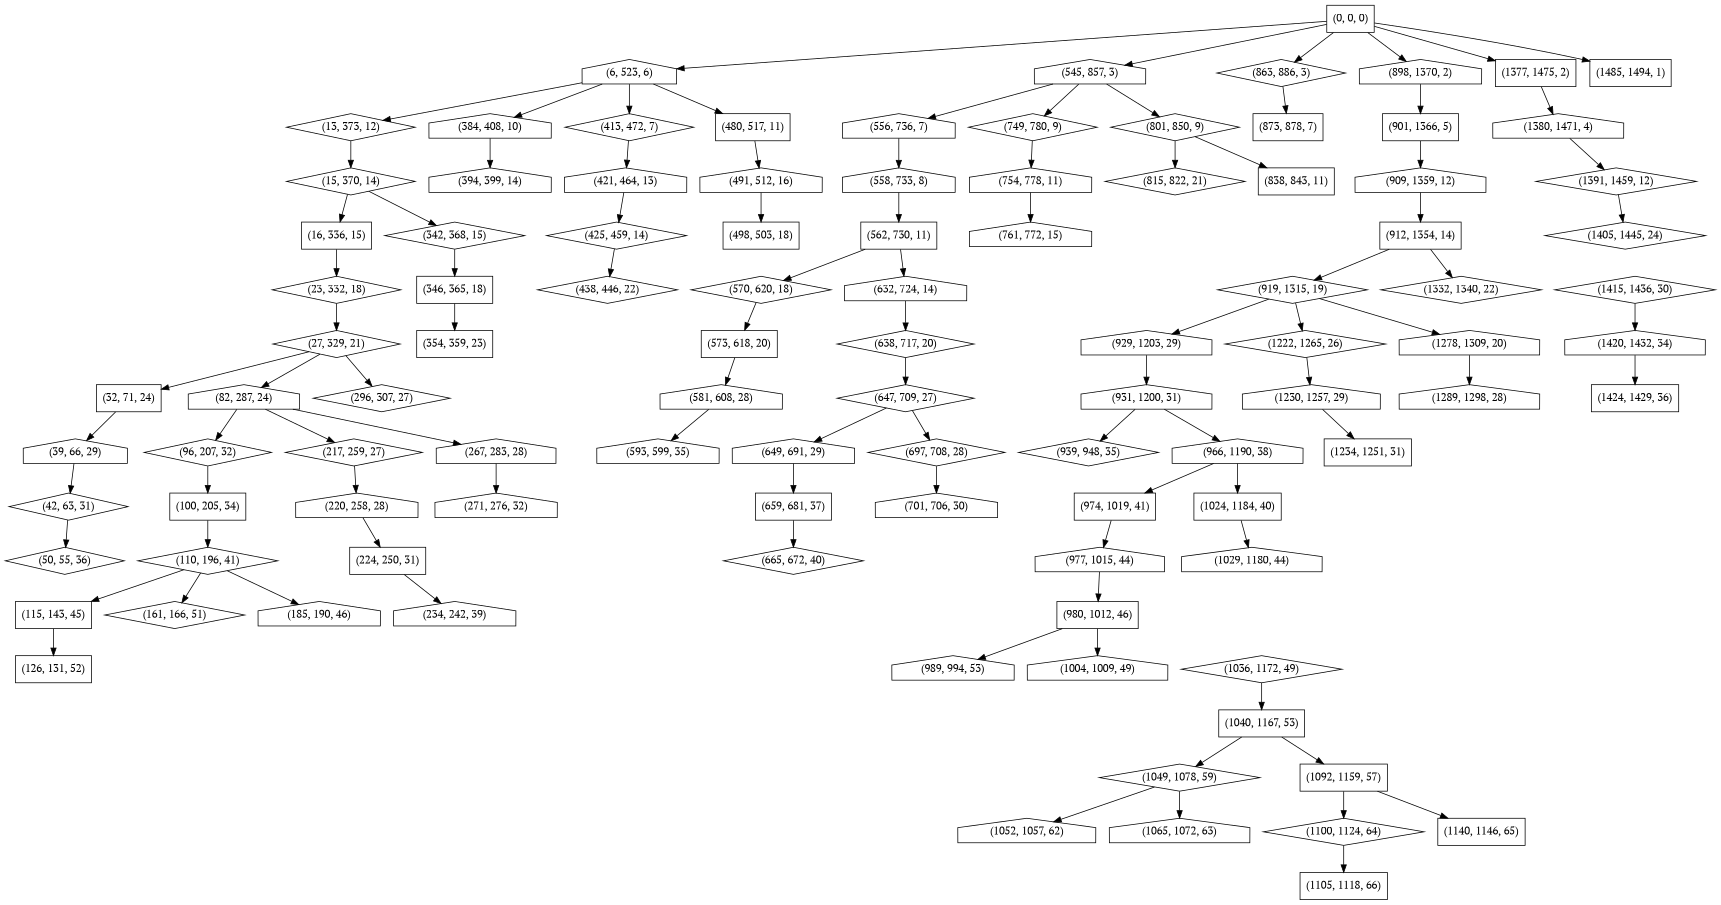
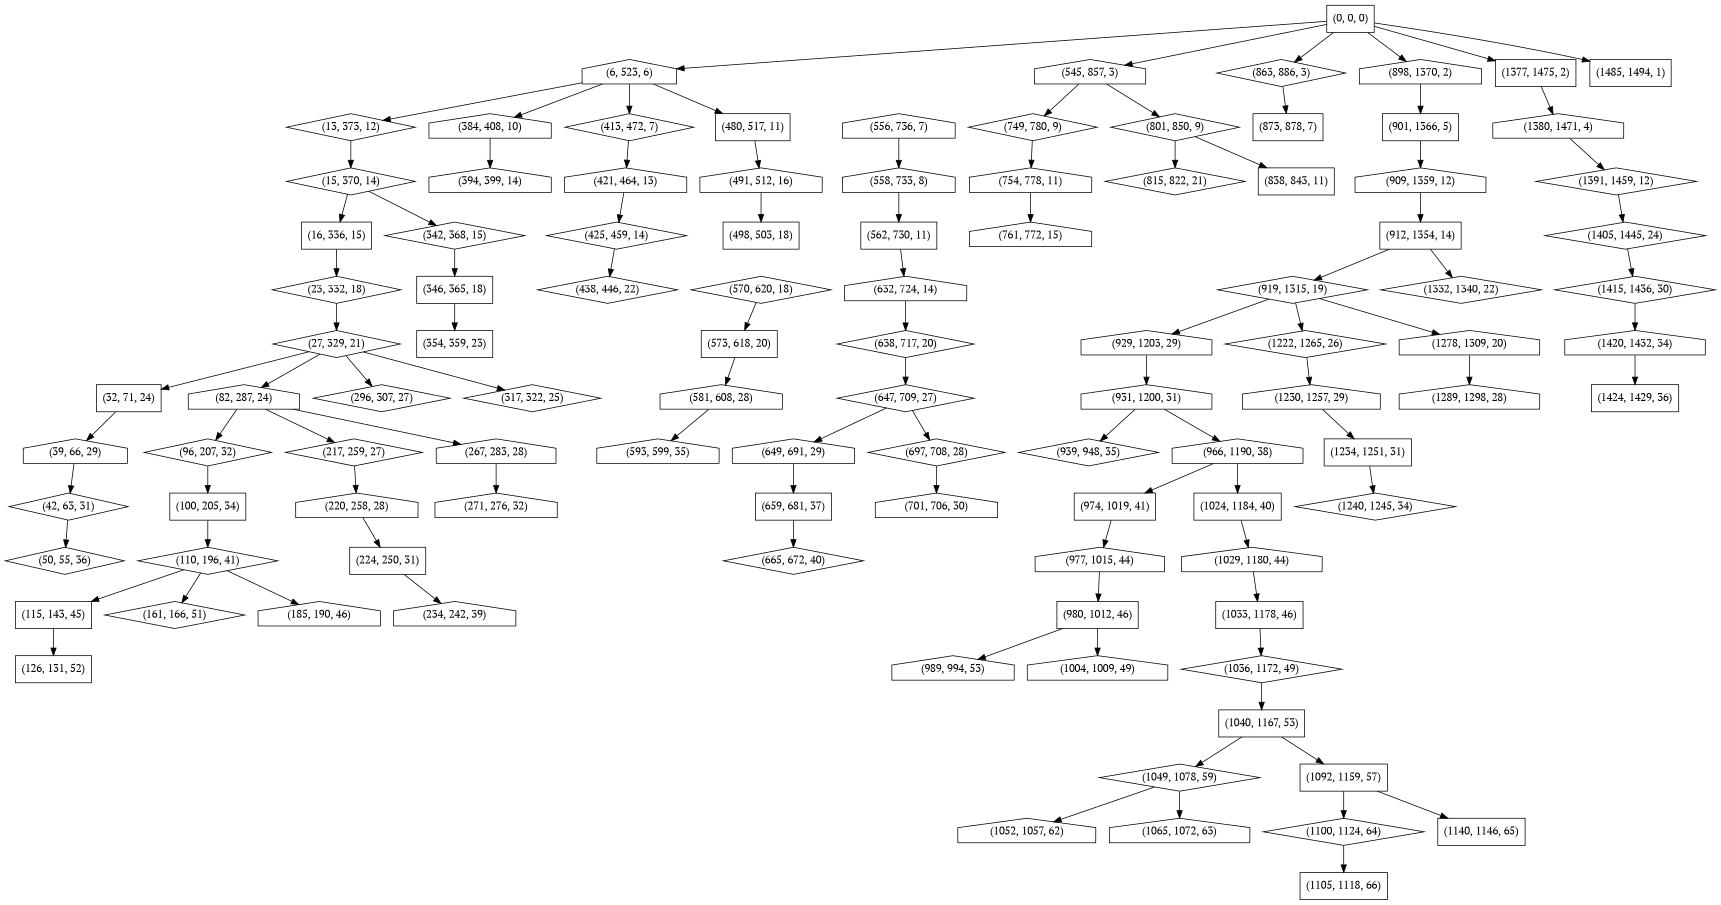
edge "(545, 857, 3)" -> "(556, 736, 7)": removed
edge "(1405, 1445, 24)" -> "(1415, 1436, 30)": added
edge "(562, 730, 11)" -> "(570, 620, 18)": removed
node "(317, 322, 25)": added
node "(1240, 1245, 34)": added
node "(1033, 1178, 46)": added
